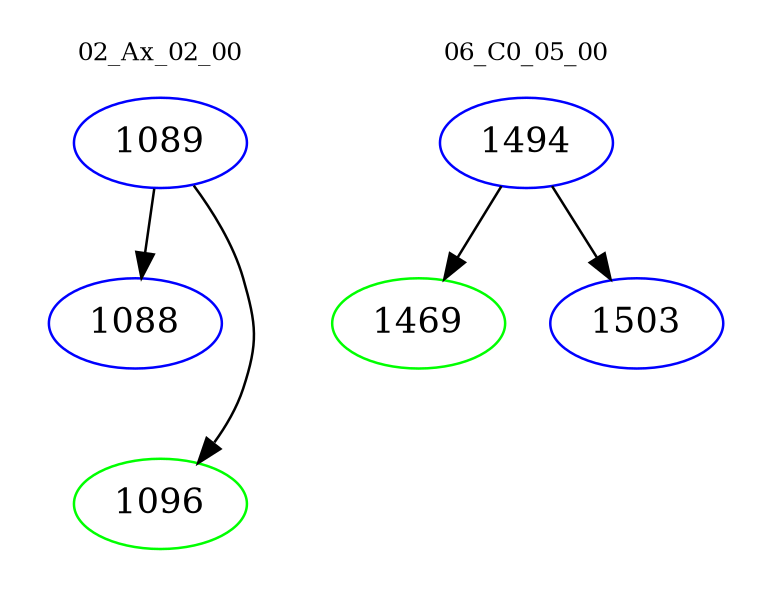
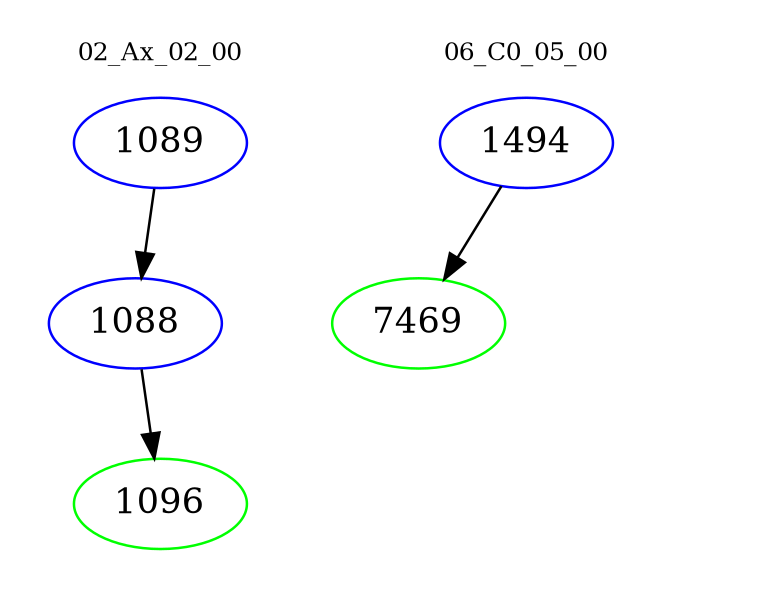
edge "1089" -> "1096": now "1088" -> "1096"
node "1469": label "1469" -> "7469"
node "1503": removed
